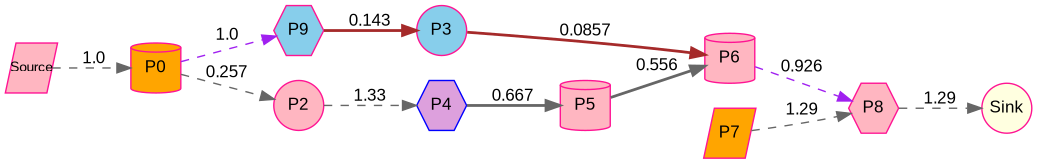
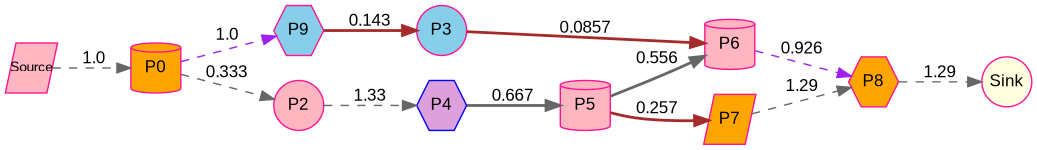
edge "P0" -> "P2": label "0.257" -> "0.333"
node "P8": fillcolor lightpink -> orange
edge "P5" -> "P7": added, label "0.257"
